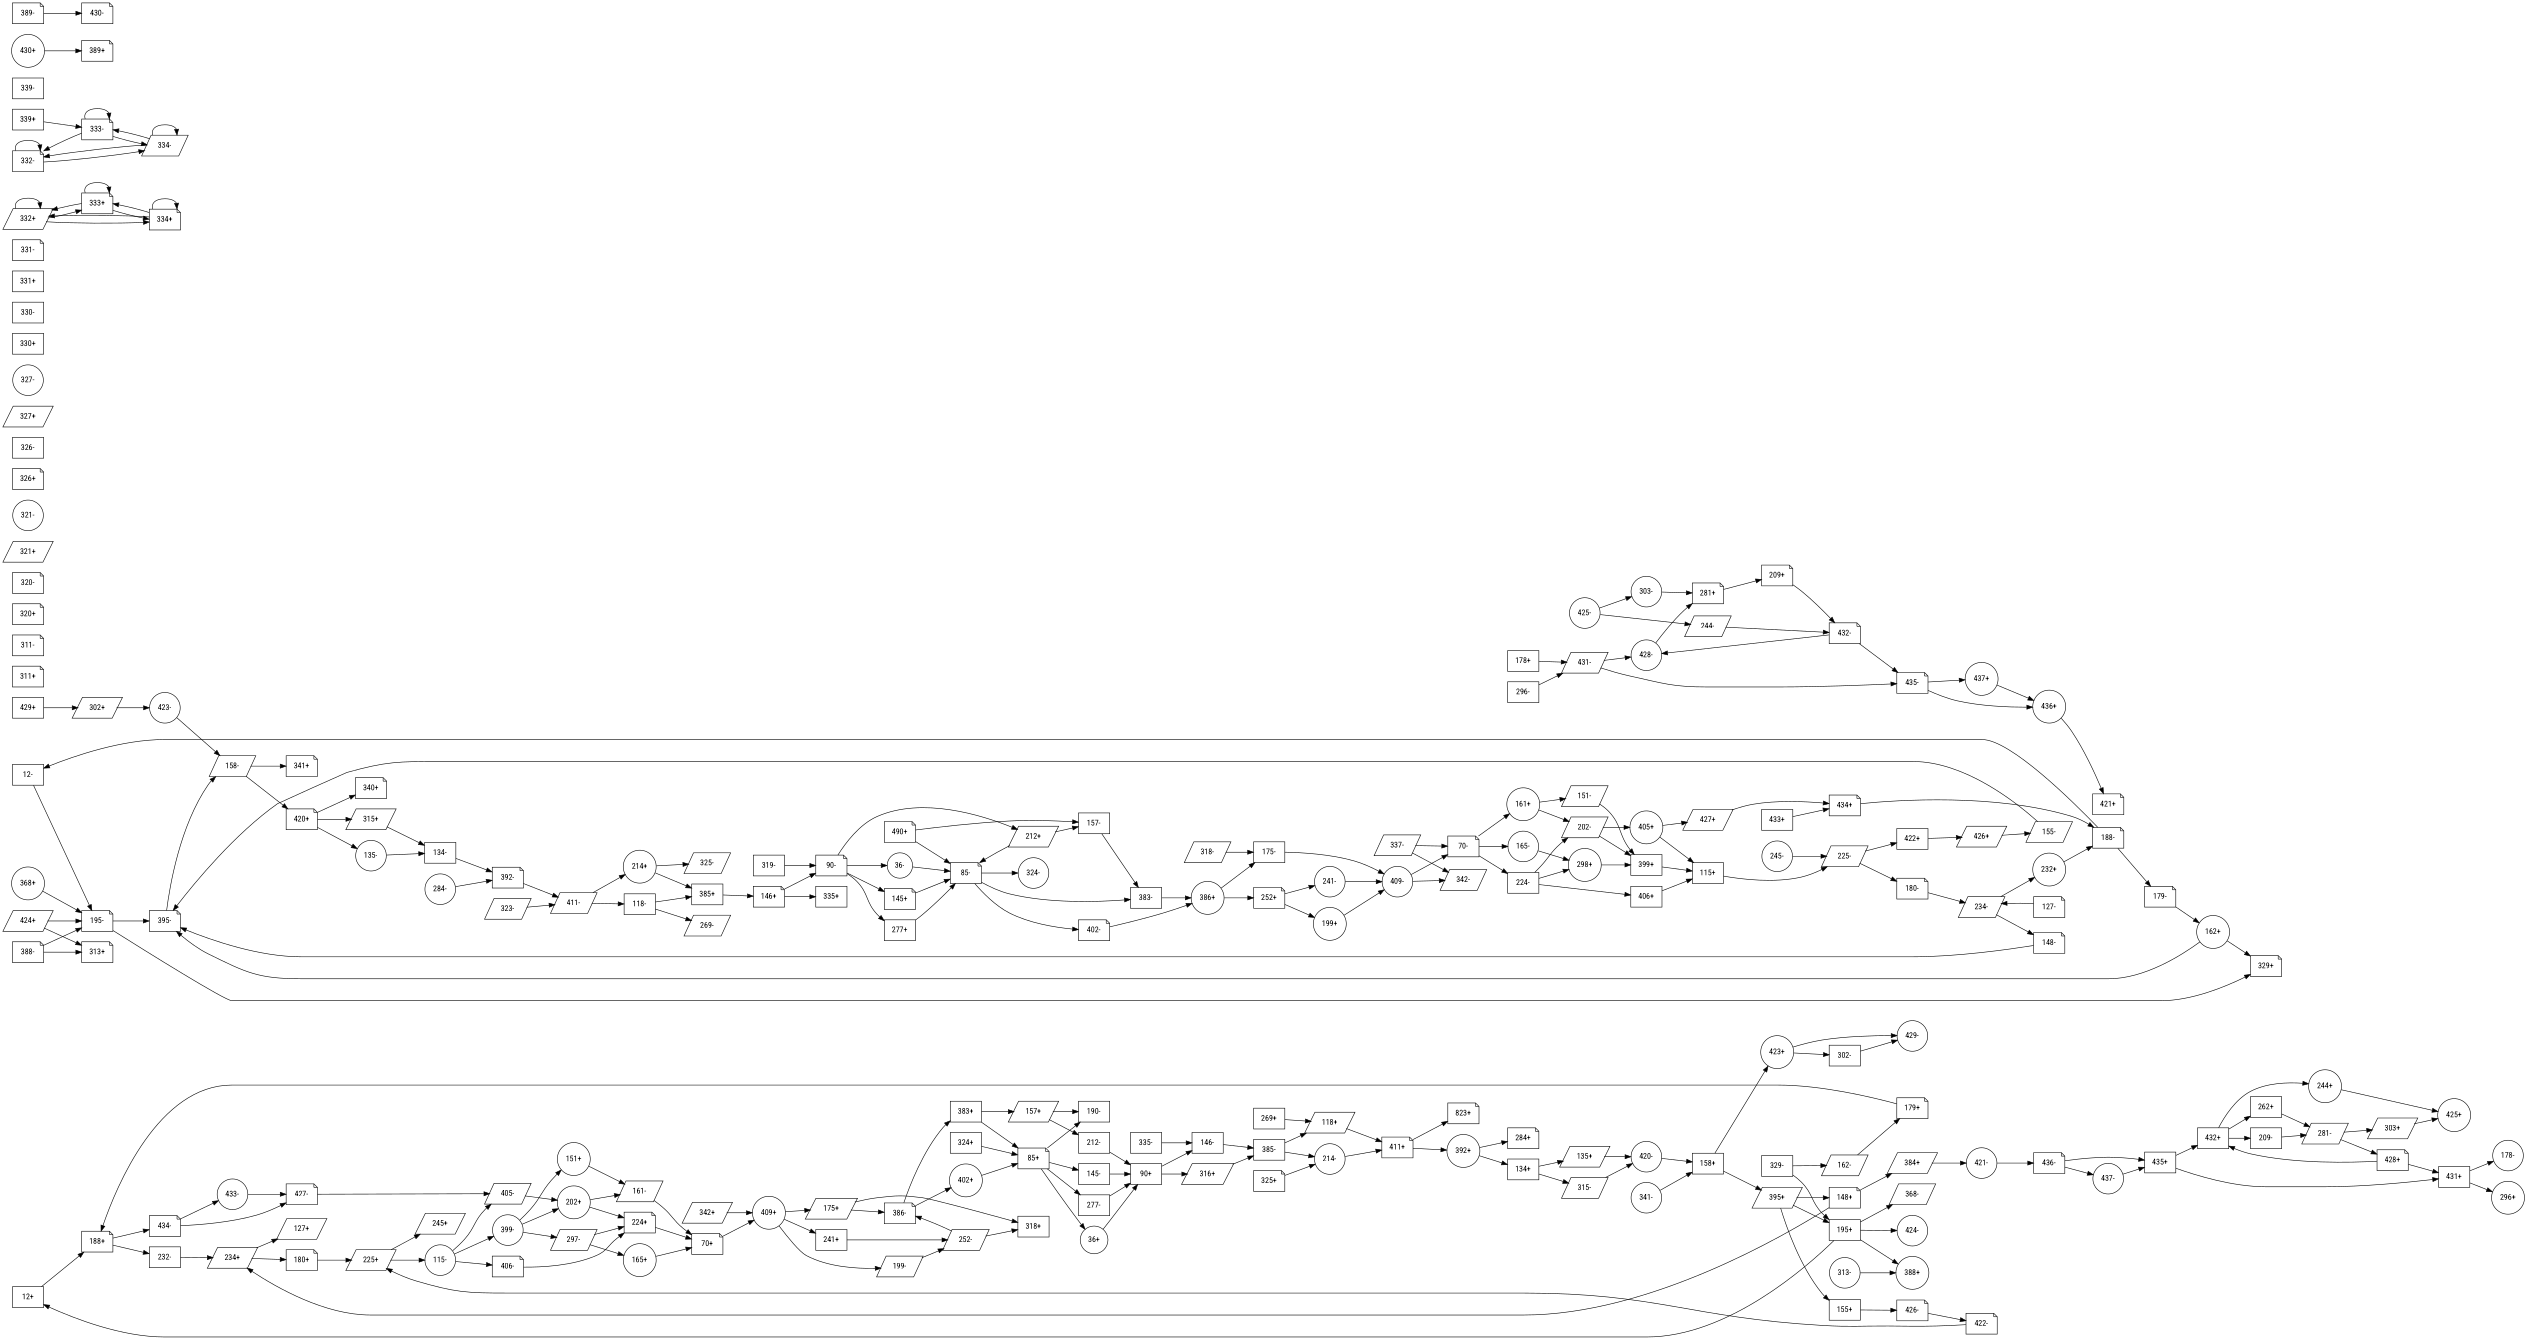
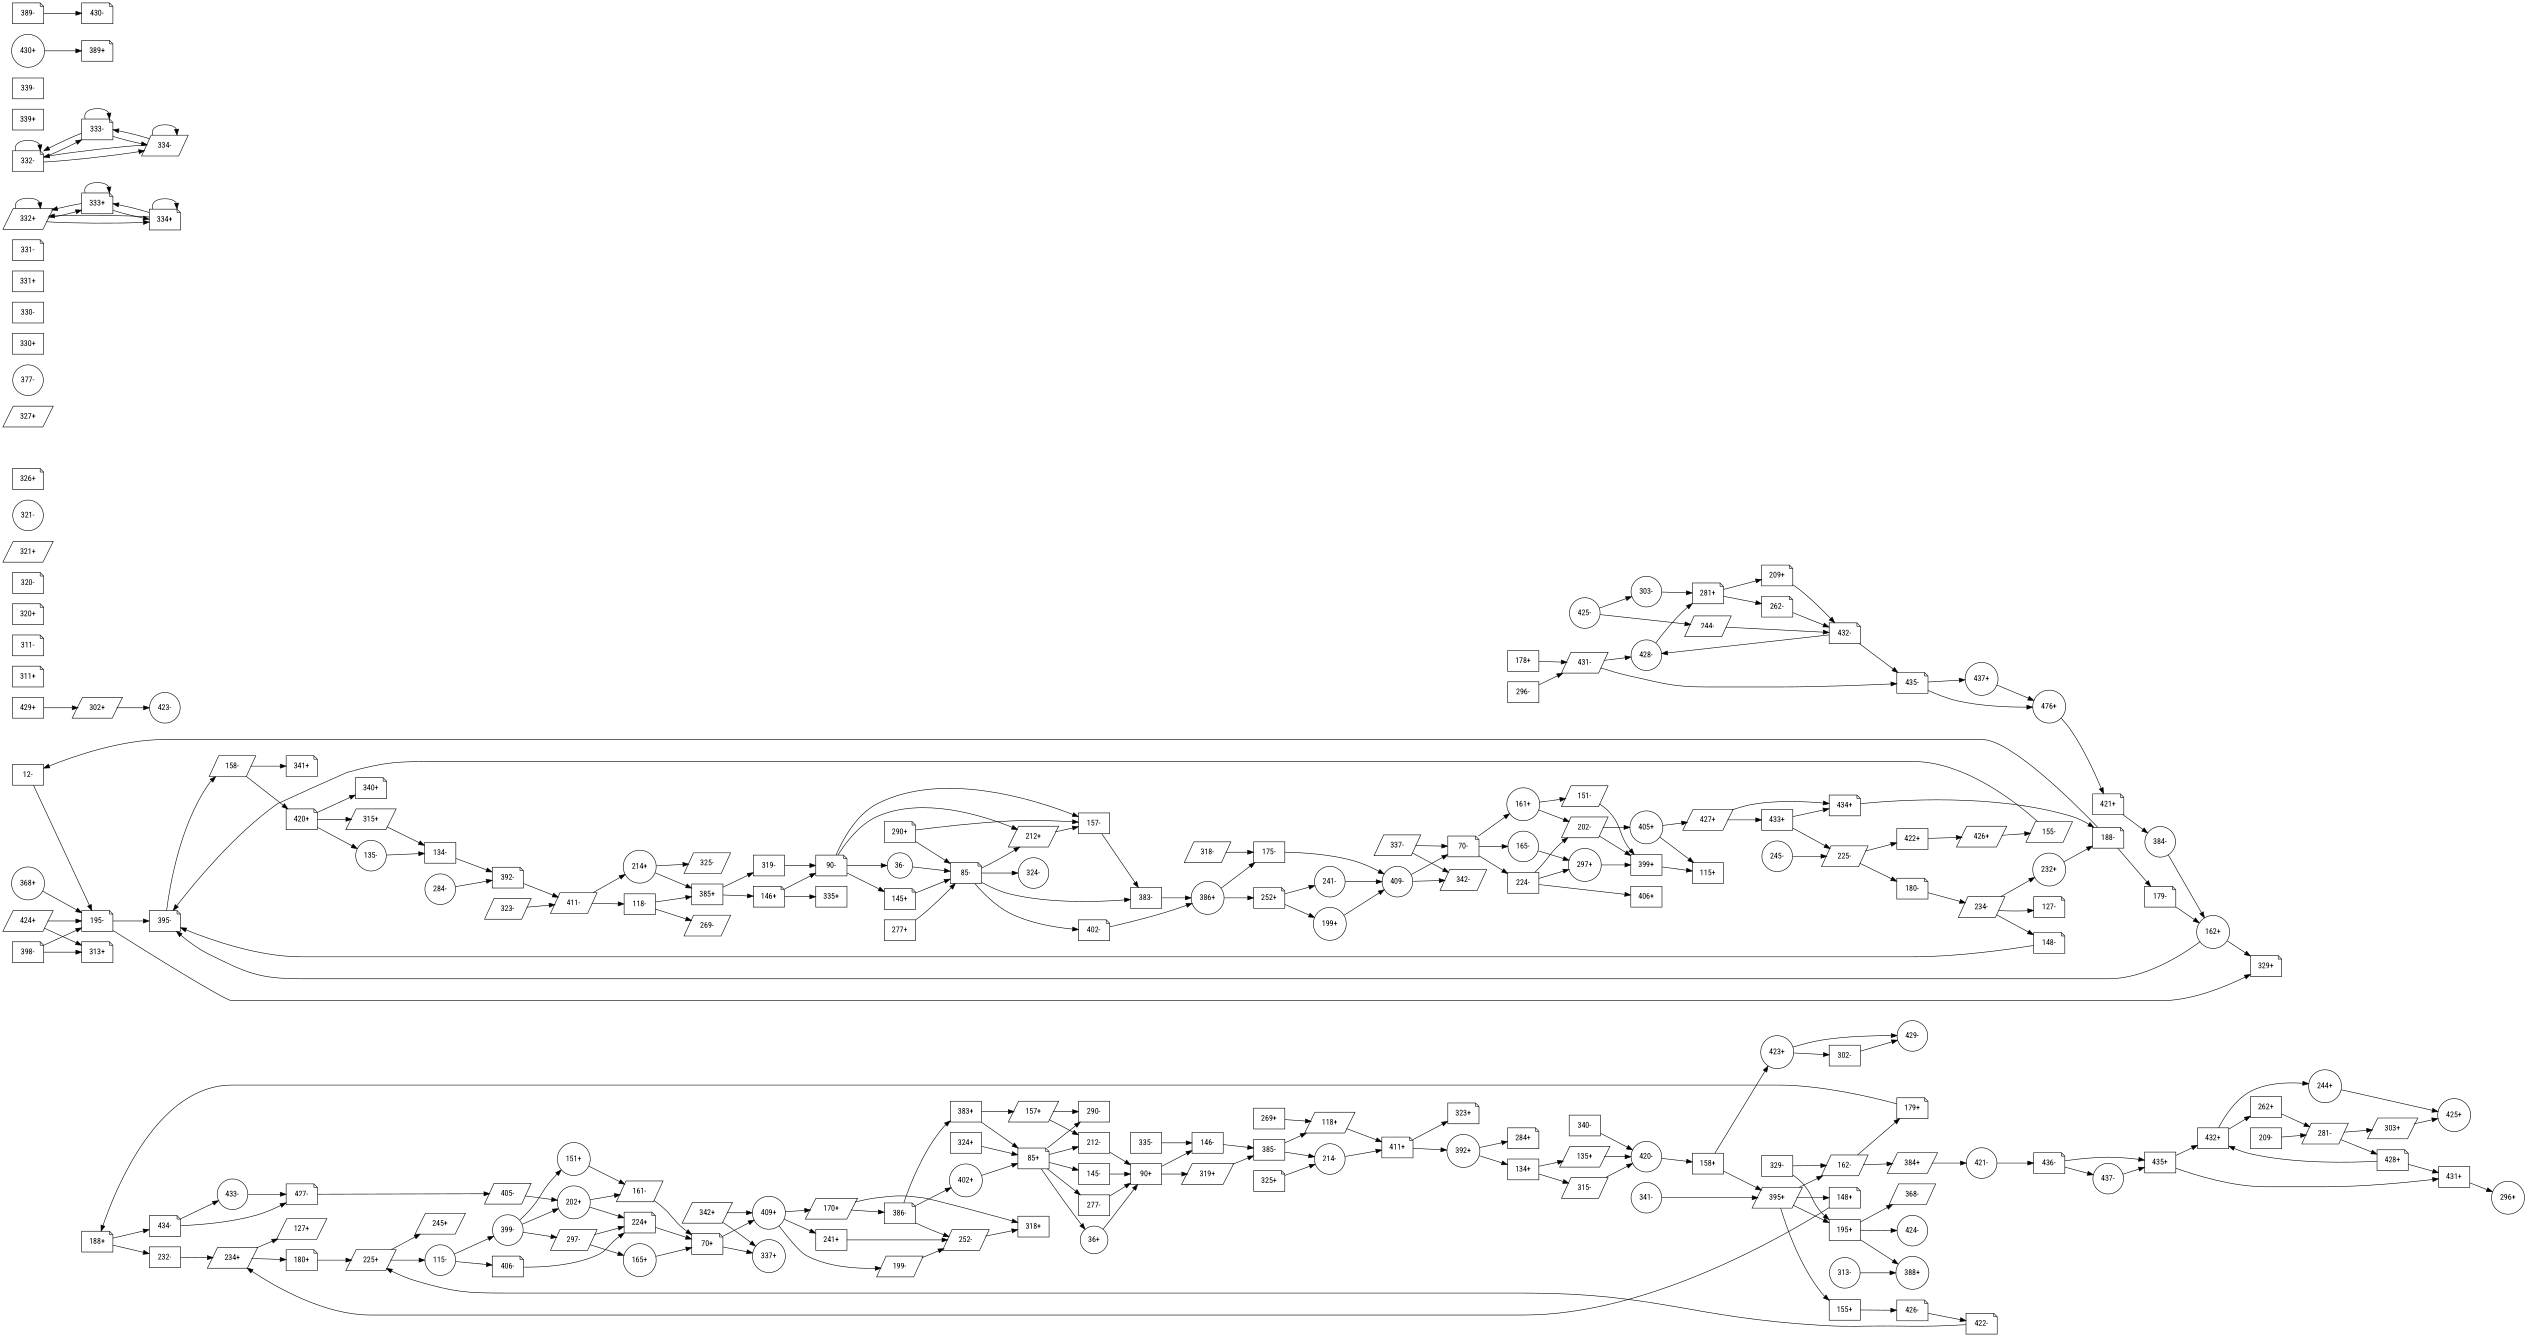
edge "339+" -> "333-": now "332-" -> "333-"
node "327-": label "327-" -> "377-"
node "326-": removed
node "262-": added
node "436+": label "436+" -> "476+"
edge "423-" -> "158-": removed
edge "427+" -> "433+": added
node "490+": label "490+" -> "290+"
node "384-": added
edge "212+" -> "85-": reversed
node "298+": label "298+" -> "297+"
edge "115+" -> "225-": now "433+" -> "225-"
edge "385+" -> "319-": added
edge "406+" -> "115+": removed
edge "90-" -> "277+": now "90-" -> "157-"
edge "127-" -> "234-": reversed
node "388-": label "388-" -> "398-"
node "190-": label "190-" -> "290-"
node "823+": label "823+" -> "323+"
node "340-": added
edge "432+" -> "209-": removed
edge "85+" -> "212-": added
node "178-": removed
node "316+": label "316+" -> "319+"
edge "341-" -> "158+": now "341-" -> "395+"
edge "395+" -> "162-": added
edge "148+" -> "384+": now "162-" -> "384+"
node "175+": label "175+" -> "170+"
edge "252-" -> "386-": reversed
edge "115-" -> "405-": removed
node "337+": added
node "12+": removed
